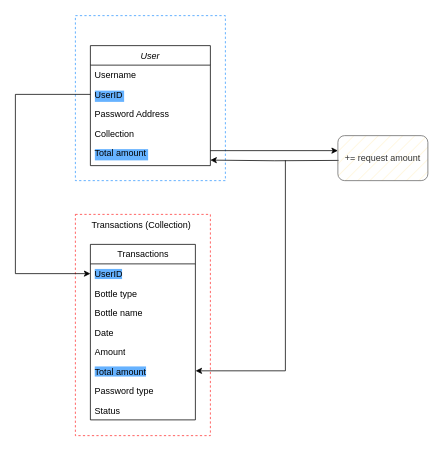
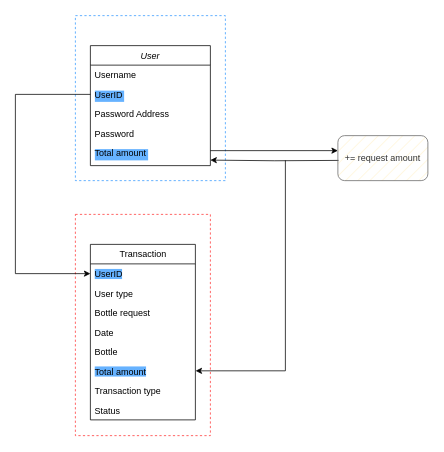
node "Collection": label "Collection" -> "Password"
node "Transactions (Collection)": removed
node "Transactions": label "Transactions" -> "Transaction"
node "Bottle type": label "Bottle type" -> "User type"
node "Bottle name": label "Bottle name" -> "Bottle request"
node "Amount": label "Amount" -> "Bottle"
node "Password type": label "Password type" -> "Transaction type"
